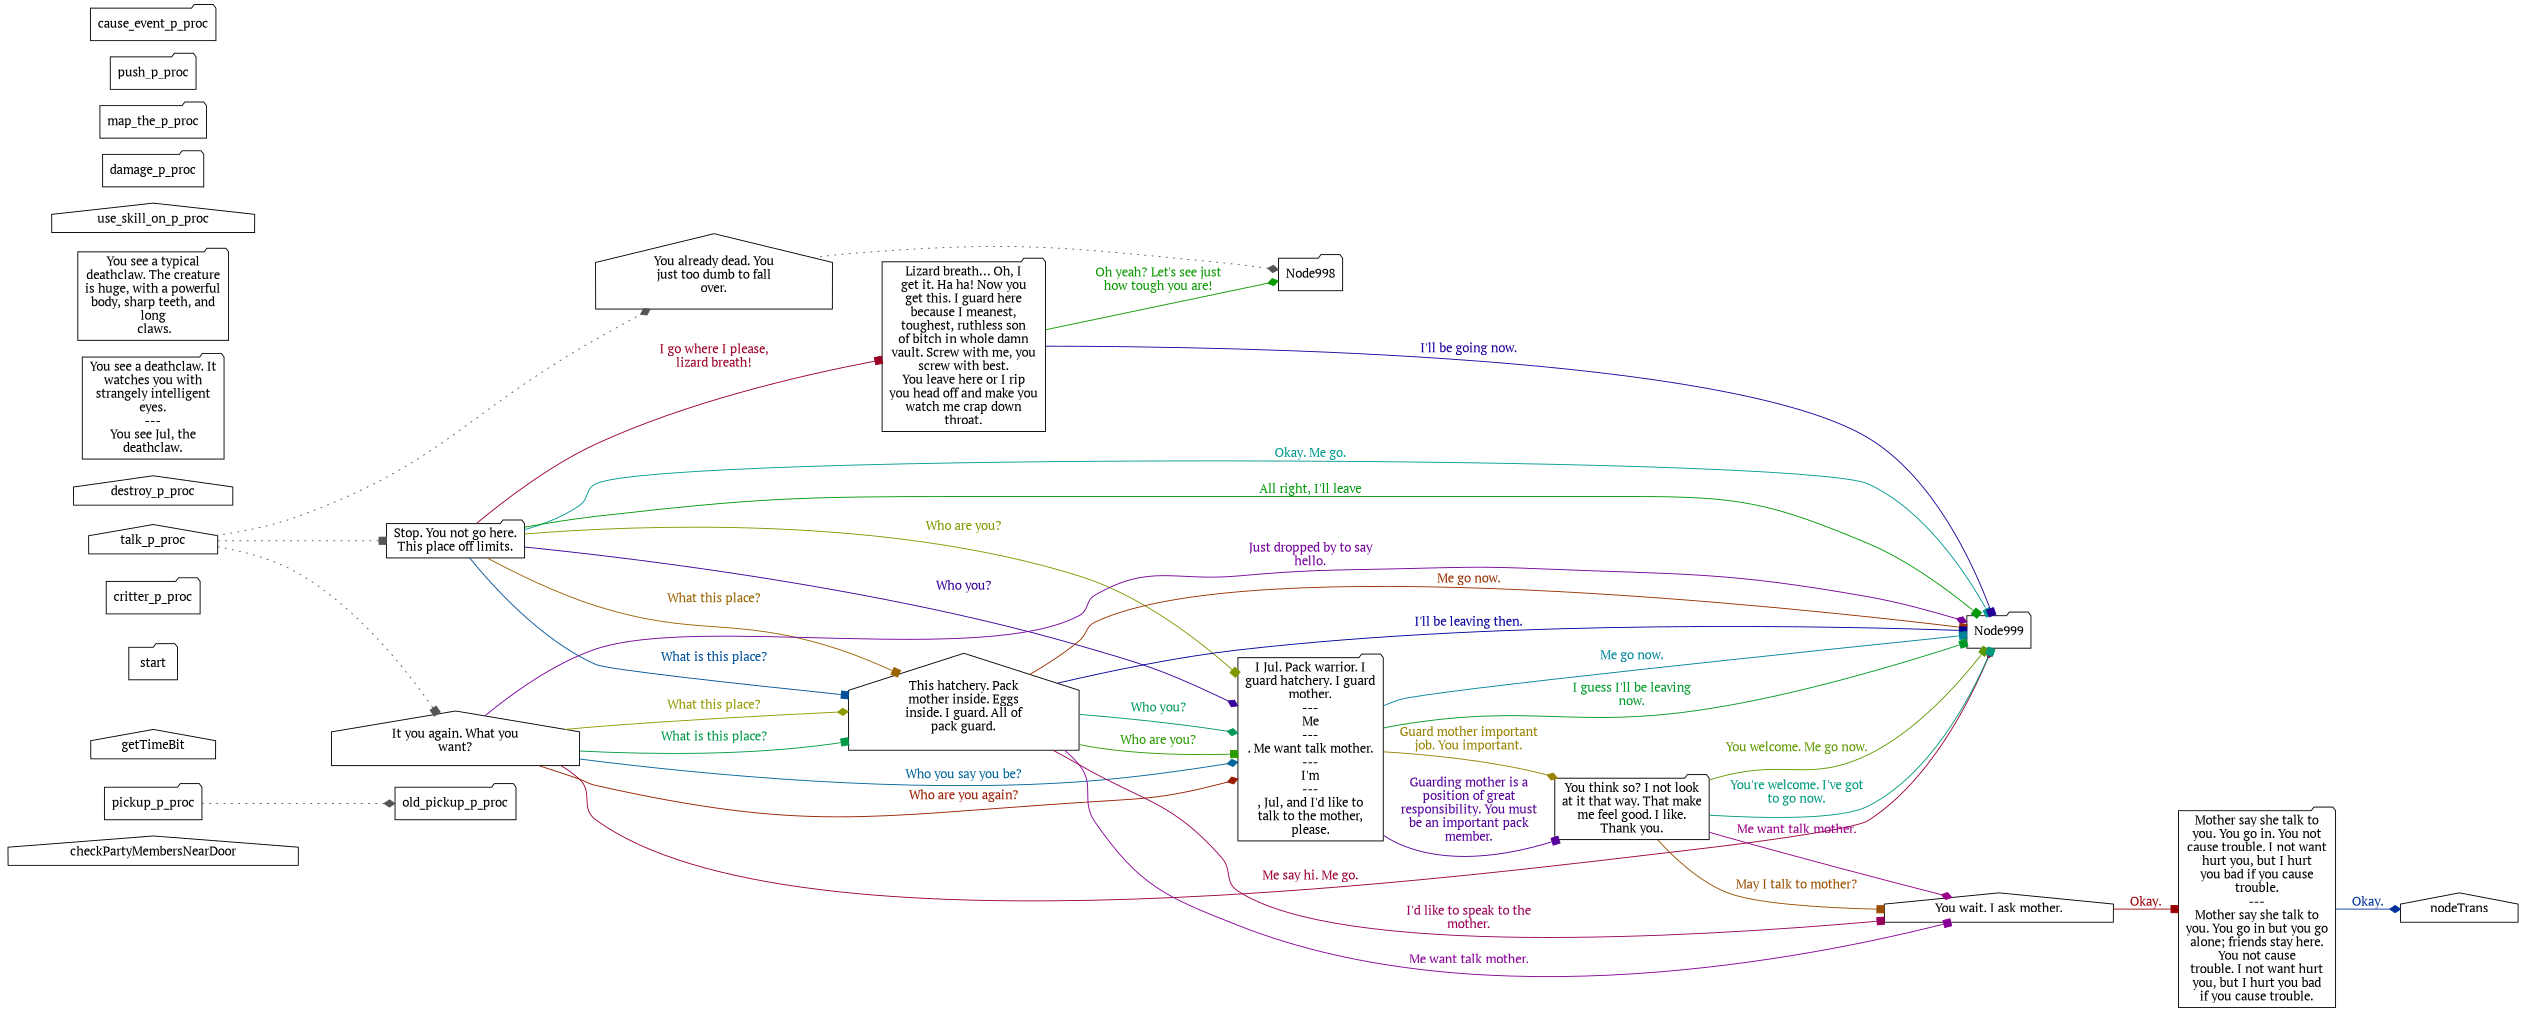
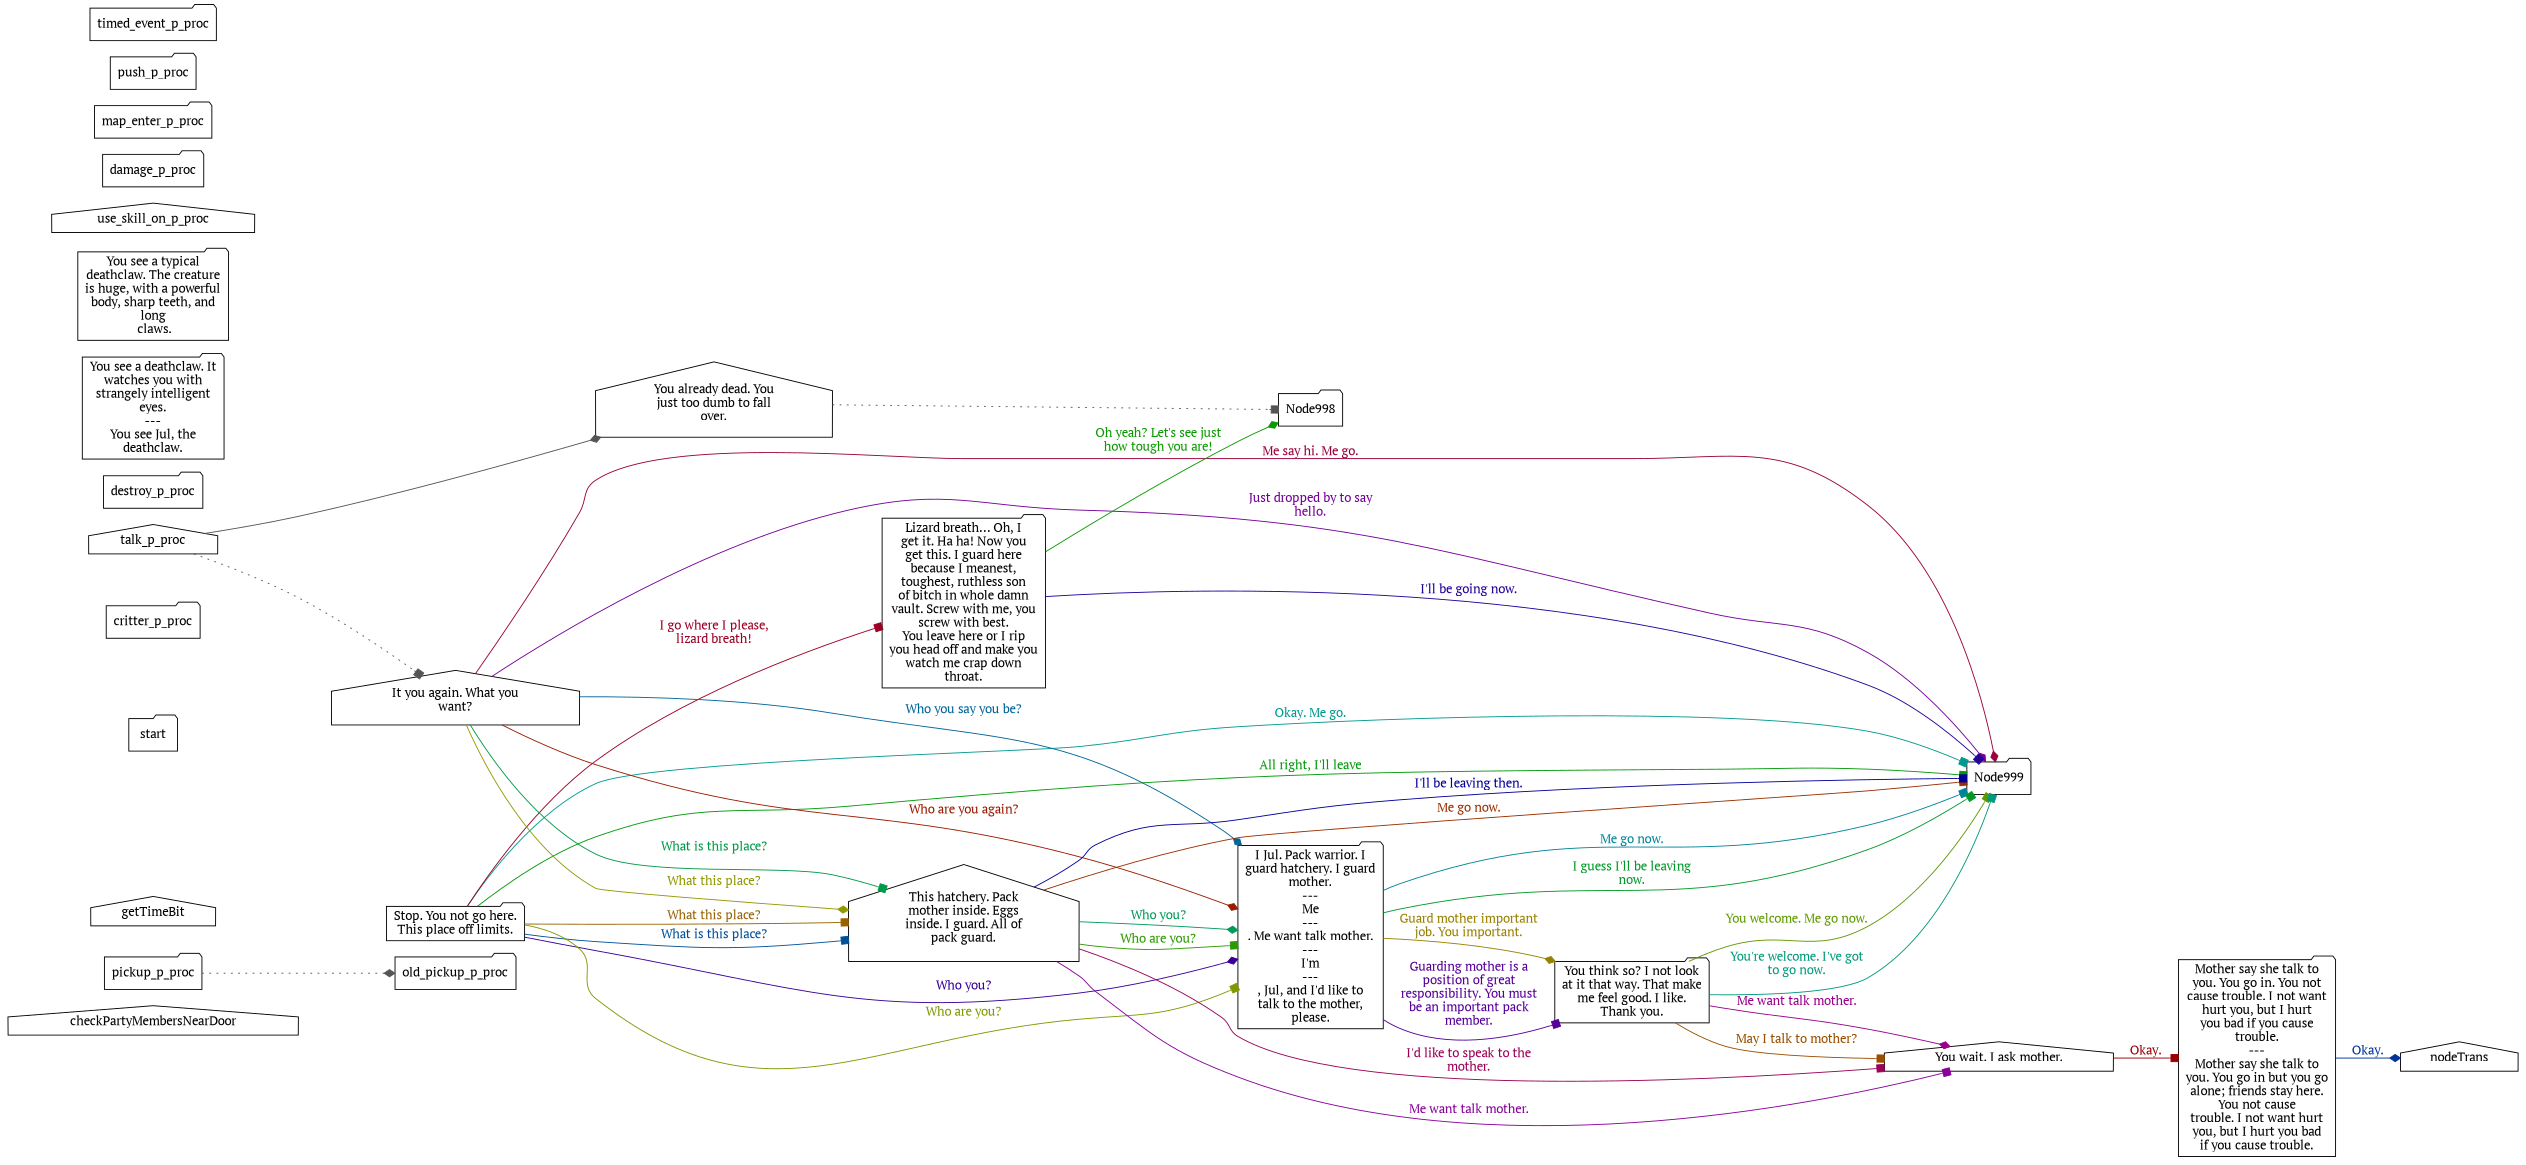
node "cause_event_p_proc": label "cause_event_p_proc" -> "timed_event_p_proc"
node "map_the_p_proc": label "map_the_p_proc" -> "map_enter_p_proc"
edge "You already dead. You just too dumb to fall over." -> "Node998": arrowhead diamond -> box
edge "talk_p_proc" -> "You already dead. You just too dumb to fall over.": style dotted -> solid
node "destroy_p_proc": shape house -> folder
edge "talk_p_proc" -> "Stop. You not go here. This place off limits.": removed
